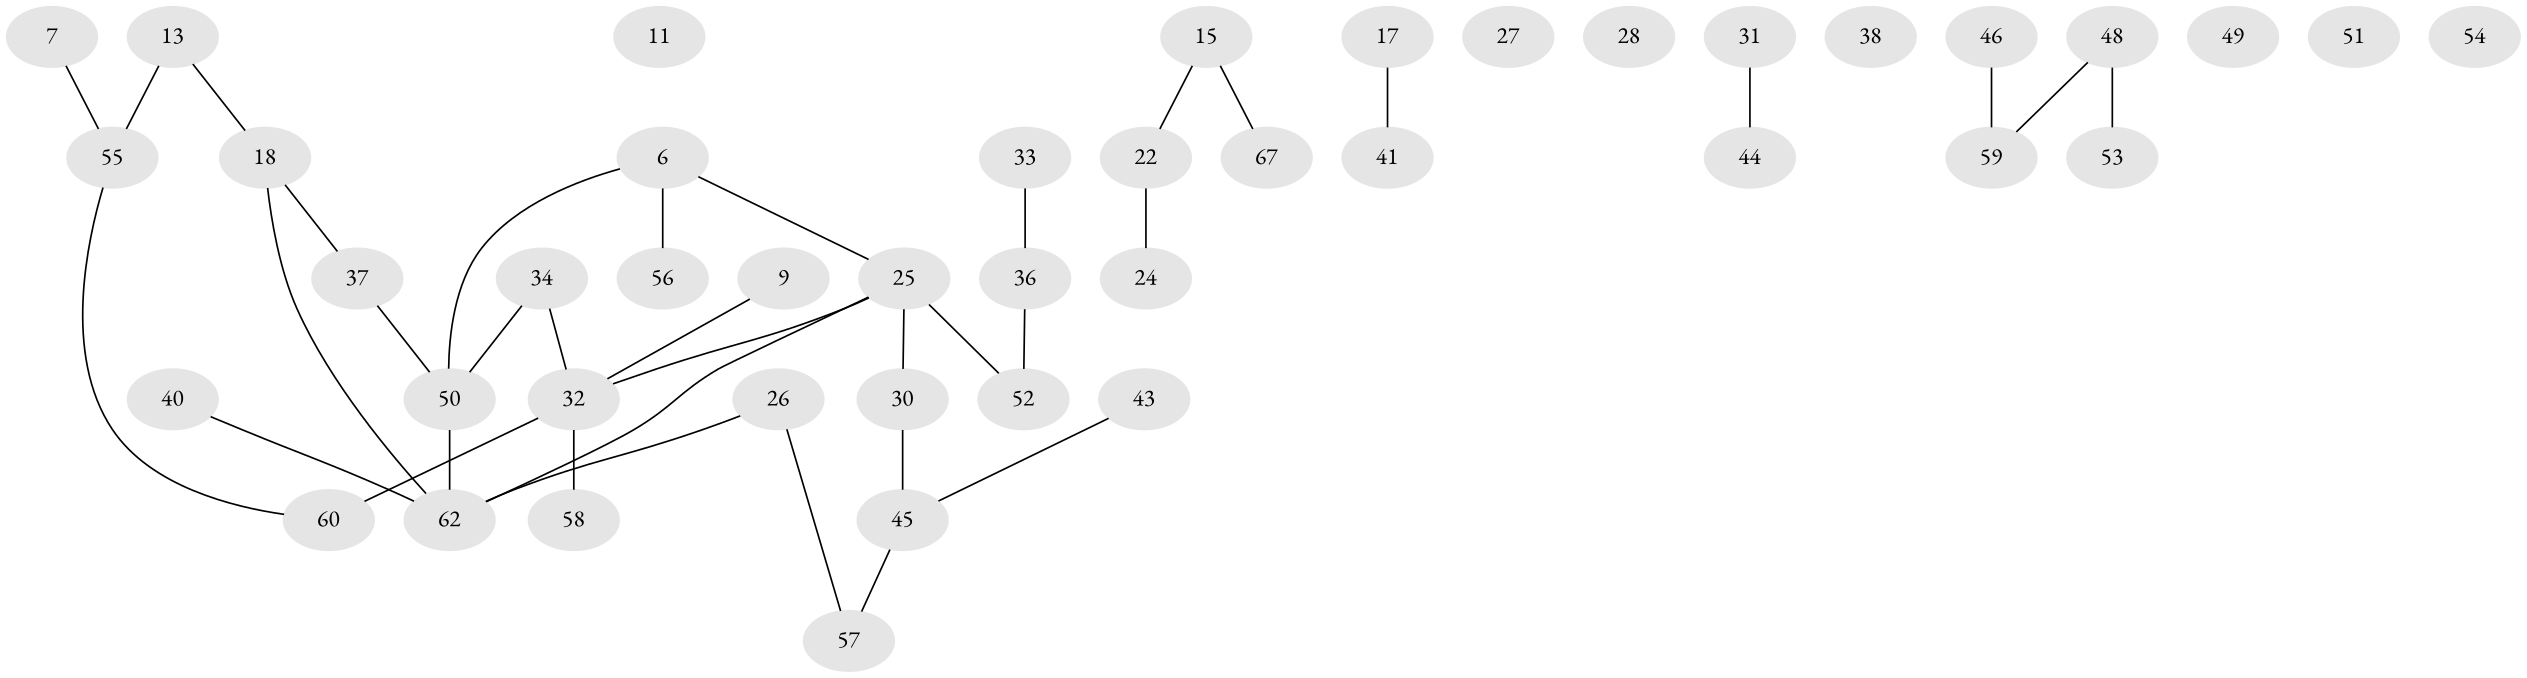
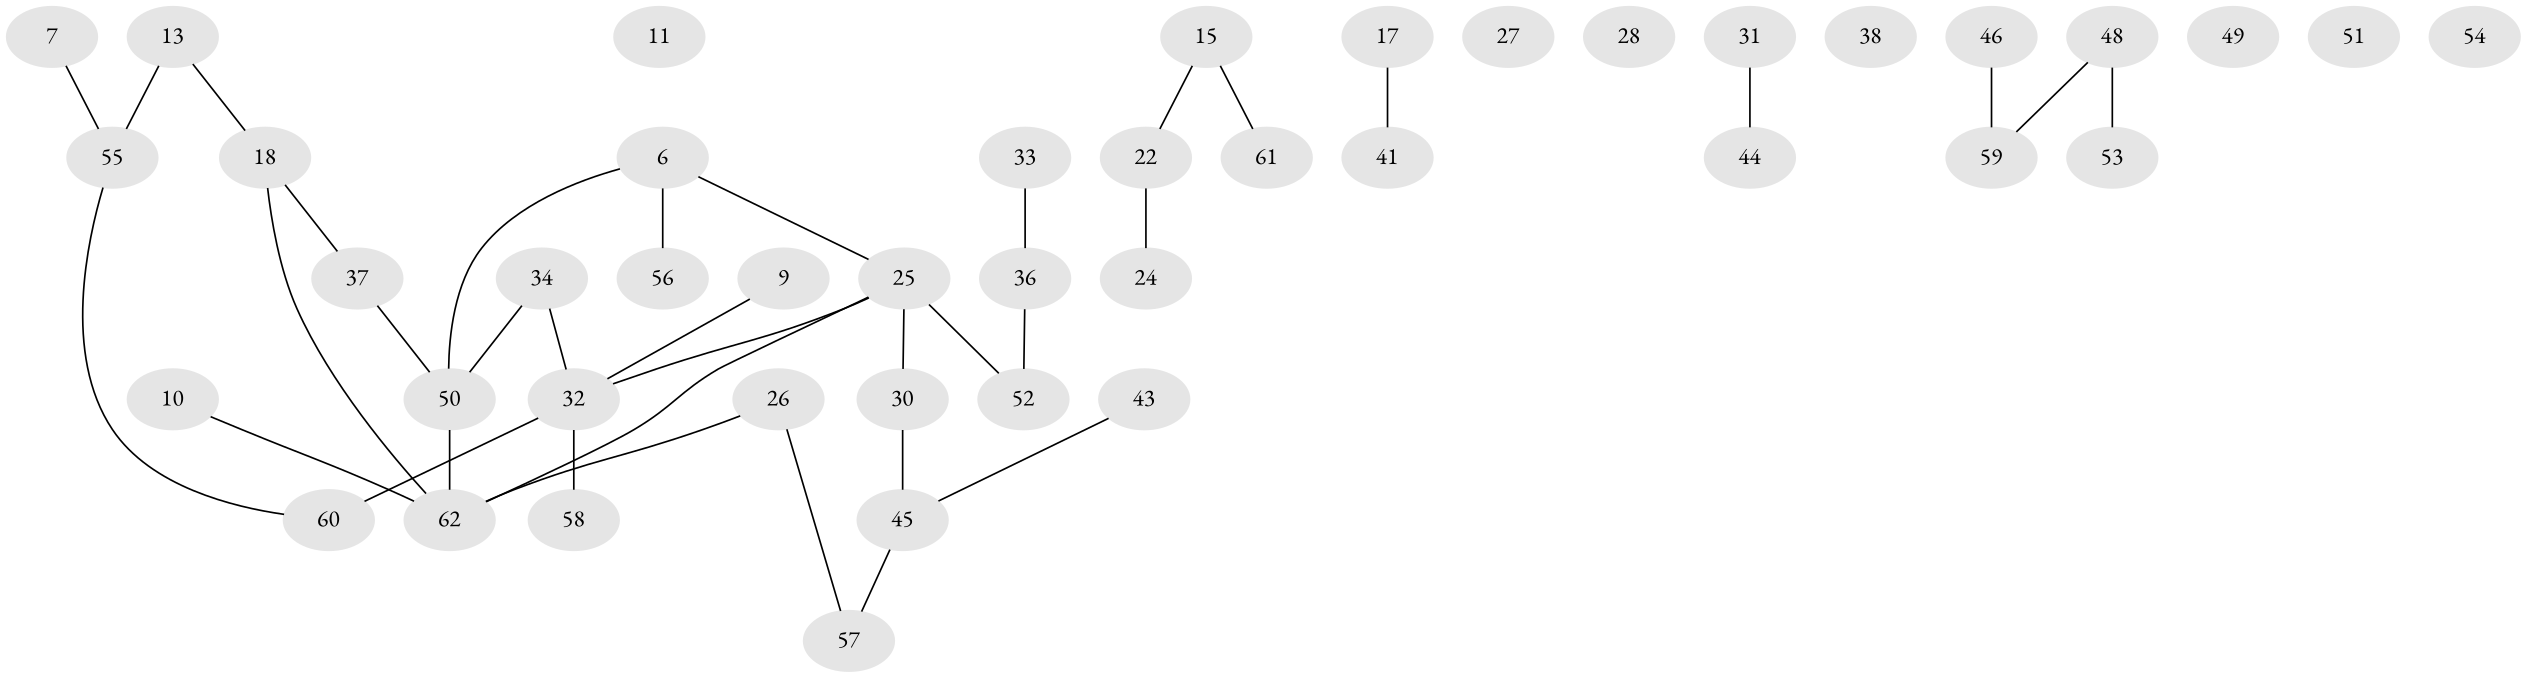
node "67": label "67" -> "61"
node "40": label "40" -> "10"
